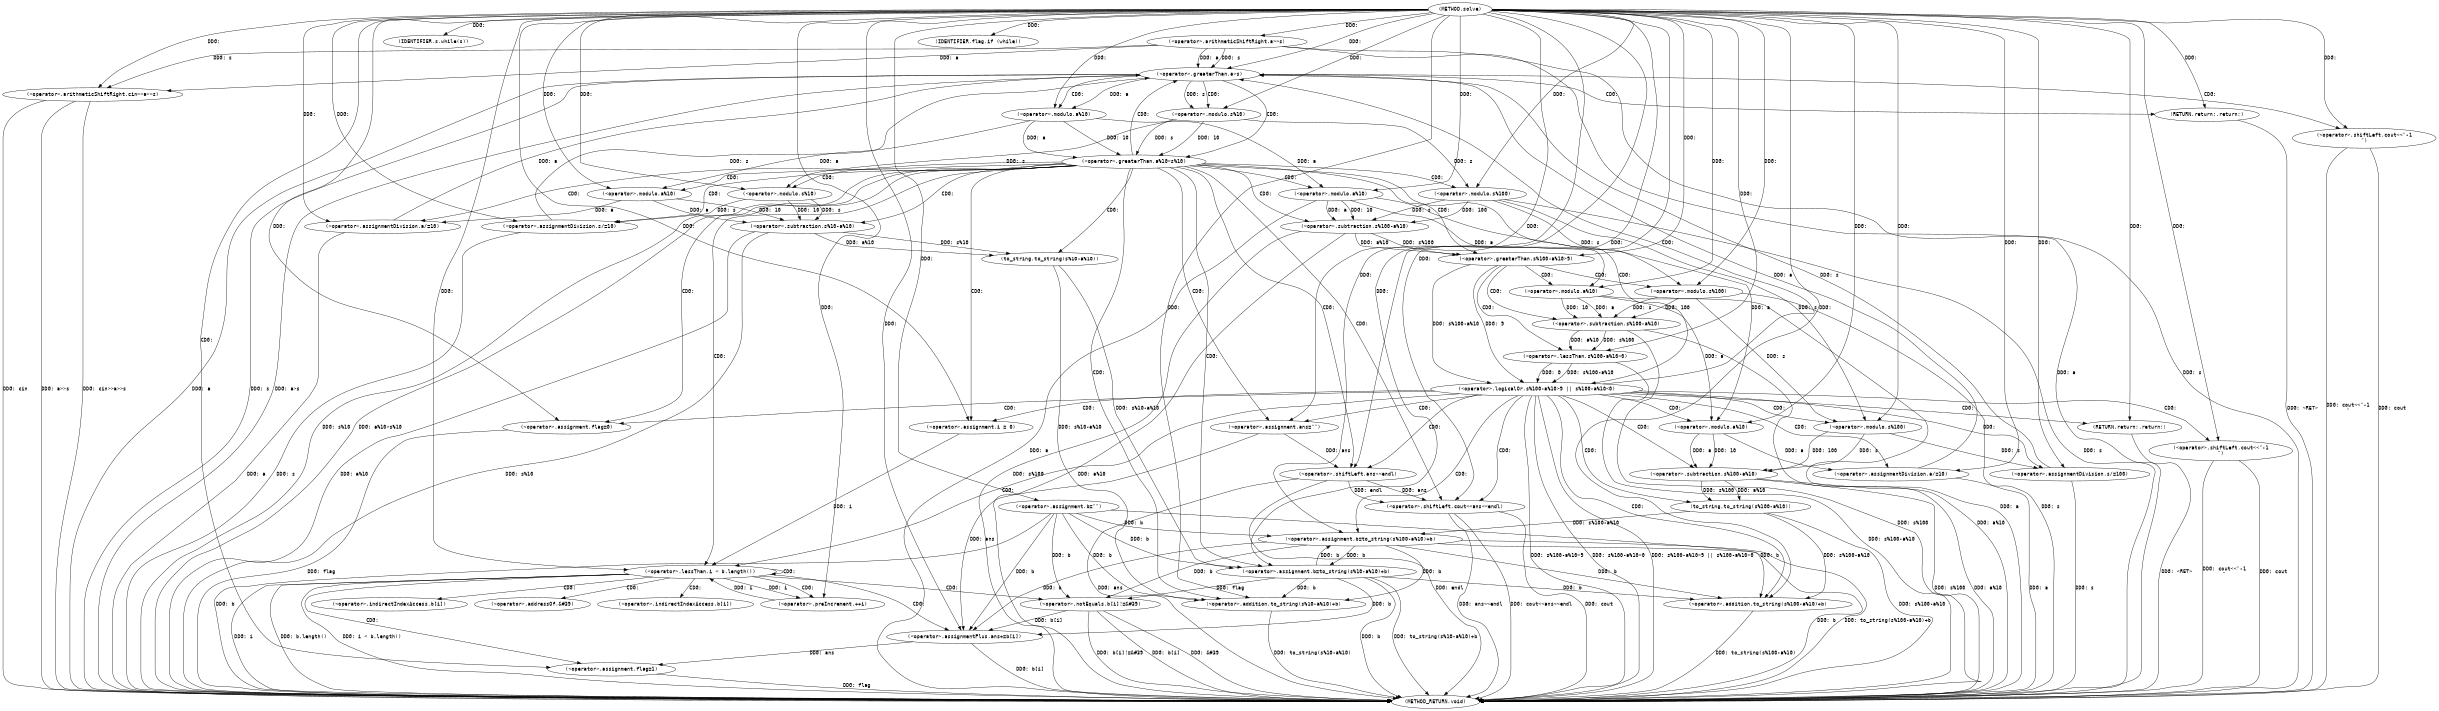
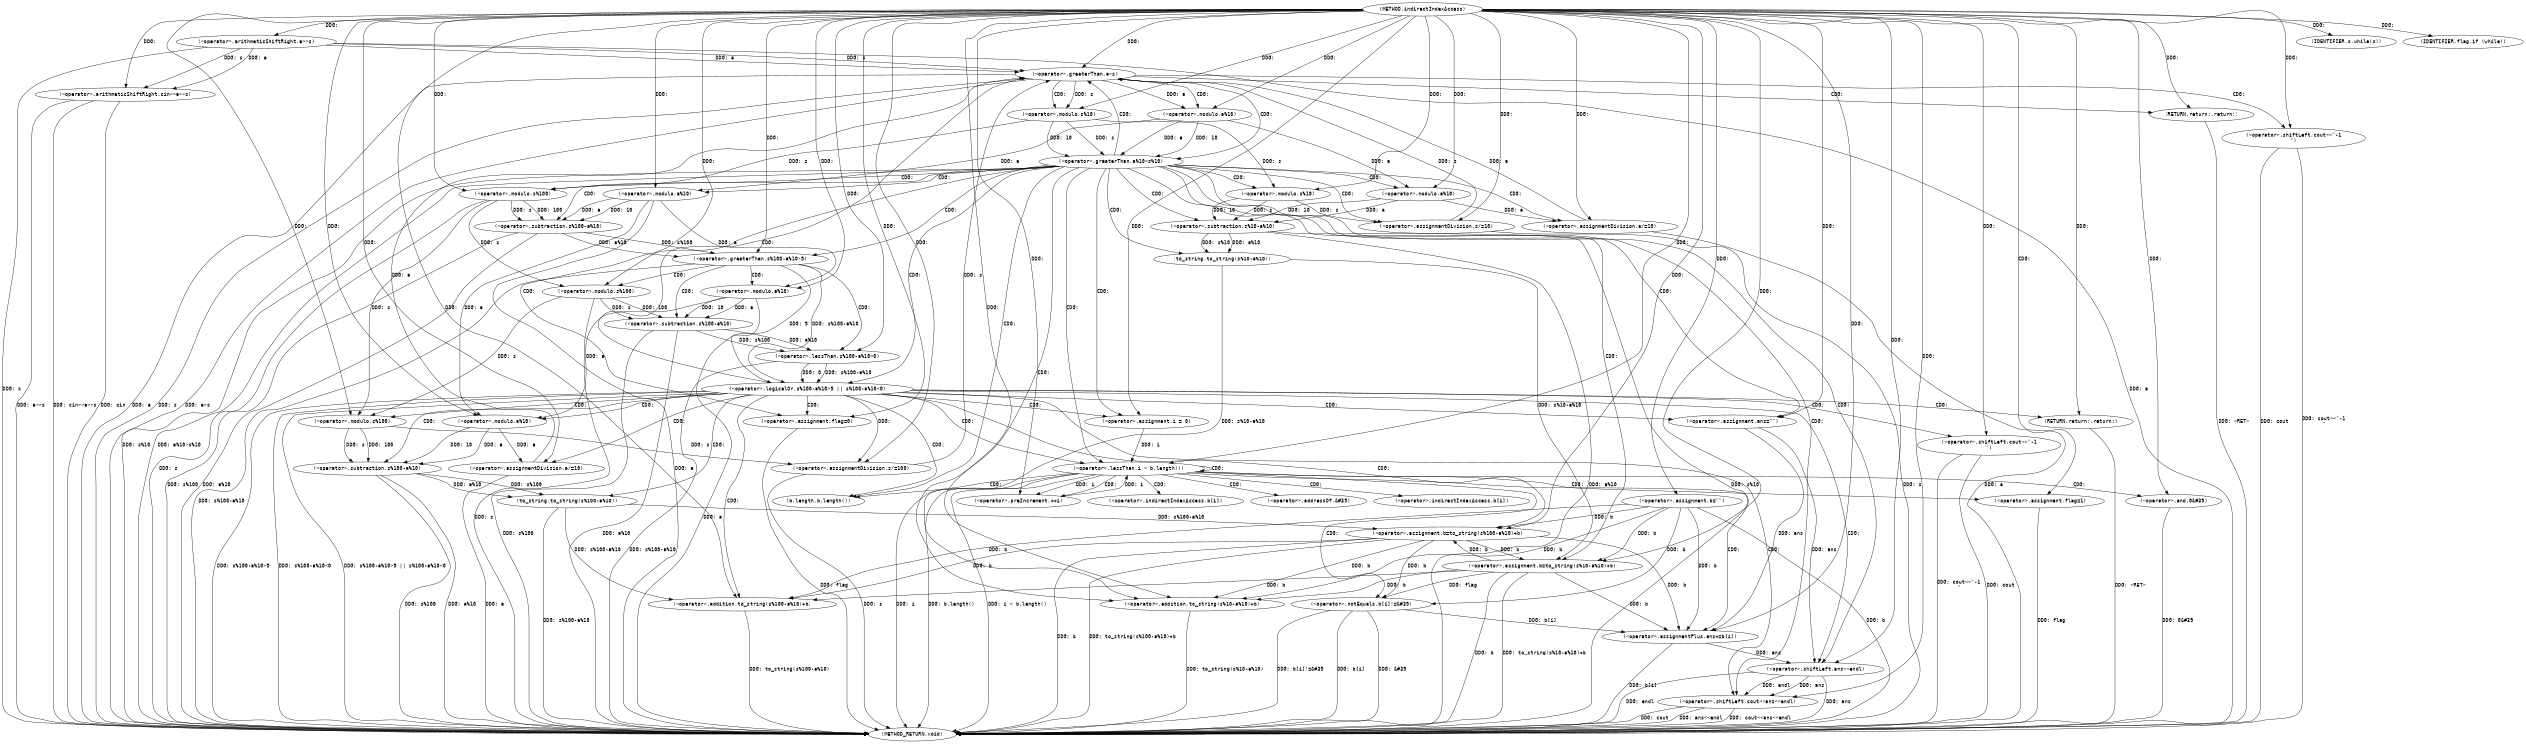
node "(METHOD,solve)": label "(METHOD,solve)" -> "(METHOD,indirectIndexAccess)"
node "(b.length,b.length())": added
node "(<operator>.and,0&#39)": added
edge "(<operator>.greaterThan,s%100-a%10>9)" -> "(METHOD_RETURN,void)": added, label "DDG: s%100-a%10"
edge "(<operator>.assignmentPlus,ans+=b[i])" -> "(<operator>.assignment,flag=1)": now "(<operator>.assignmentPlus,ans+=b[i])" -> "(<operator>.shiftLeft,ans<<endl)"
